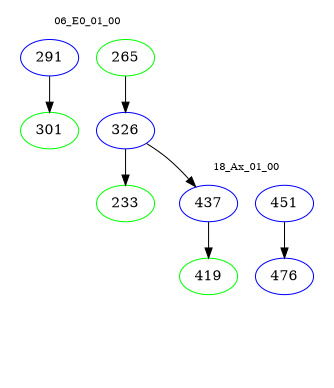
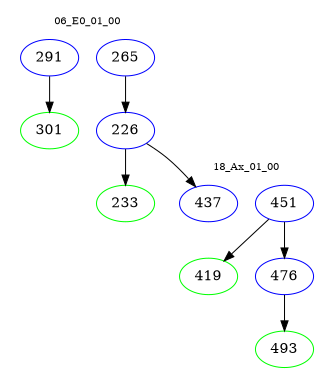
node "265": color green -> blue
node "326": label "326" -> "226"
edge "437" -> "419": now "451" -> "419"
node "493": added
